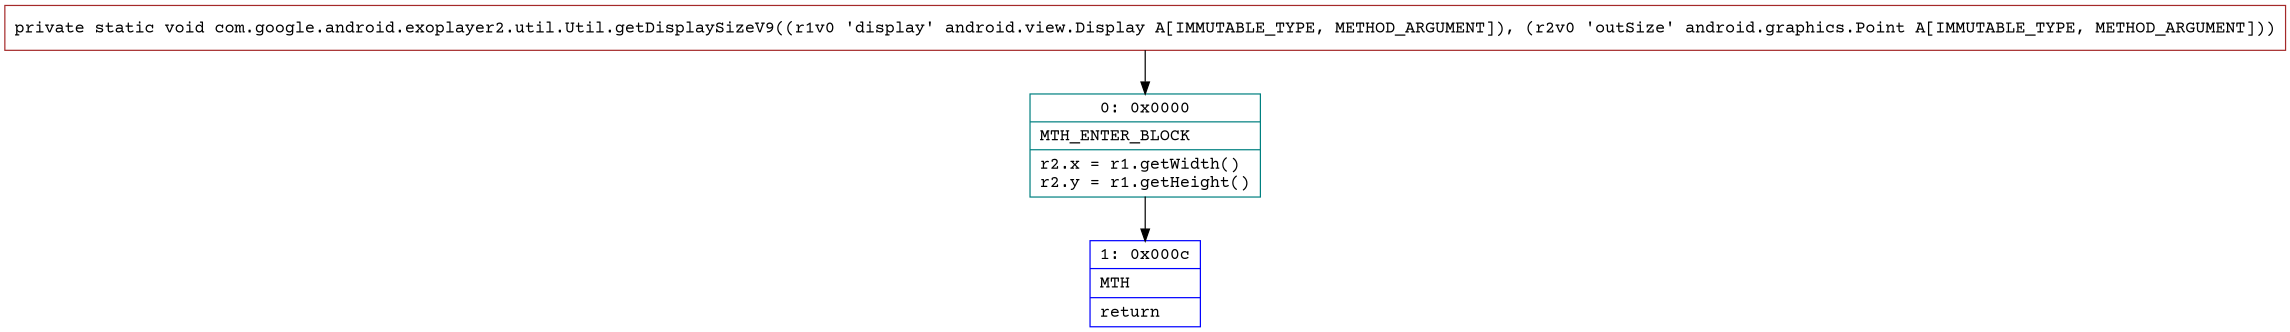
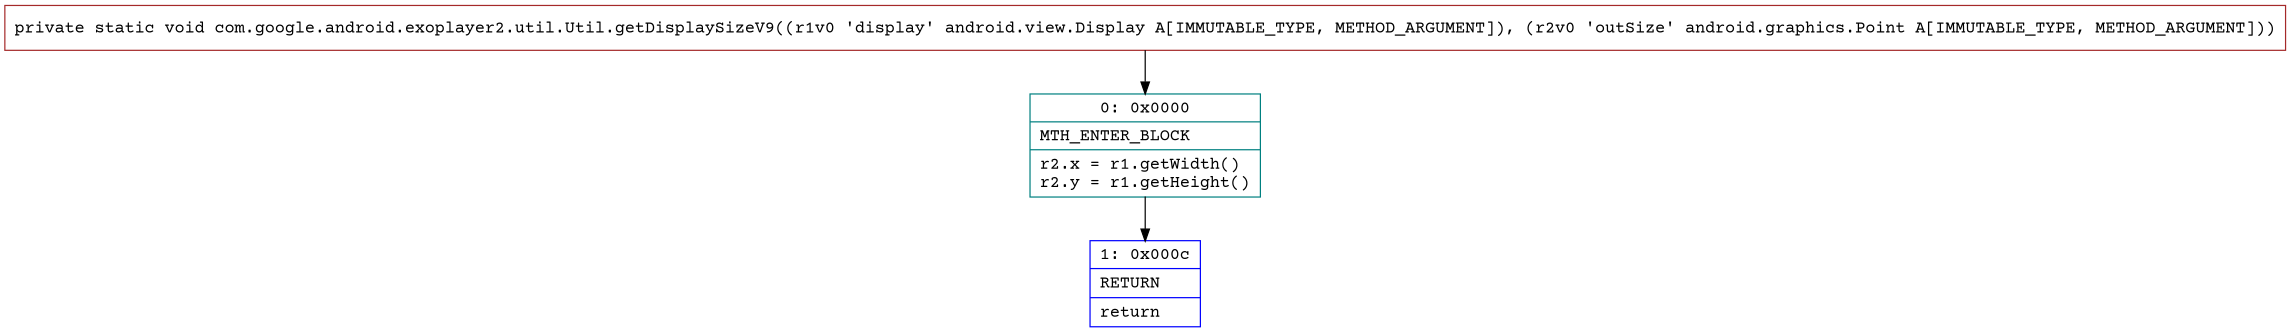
node "1: 0x000c": text "MTH" -> "RETURN"
